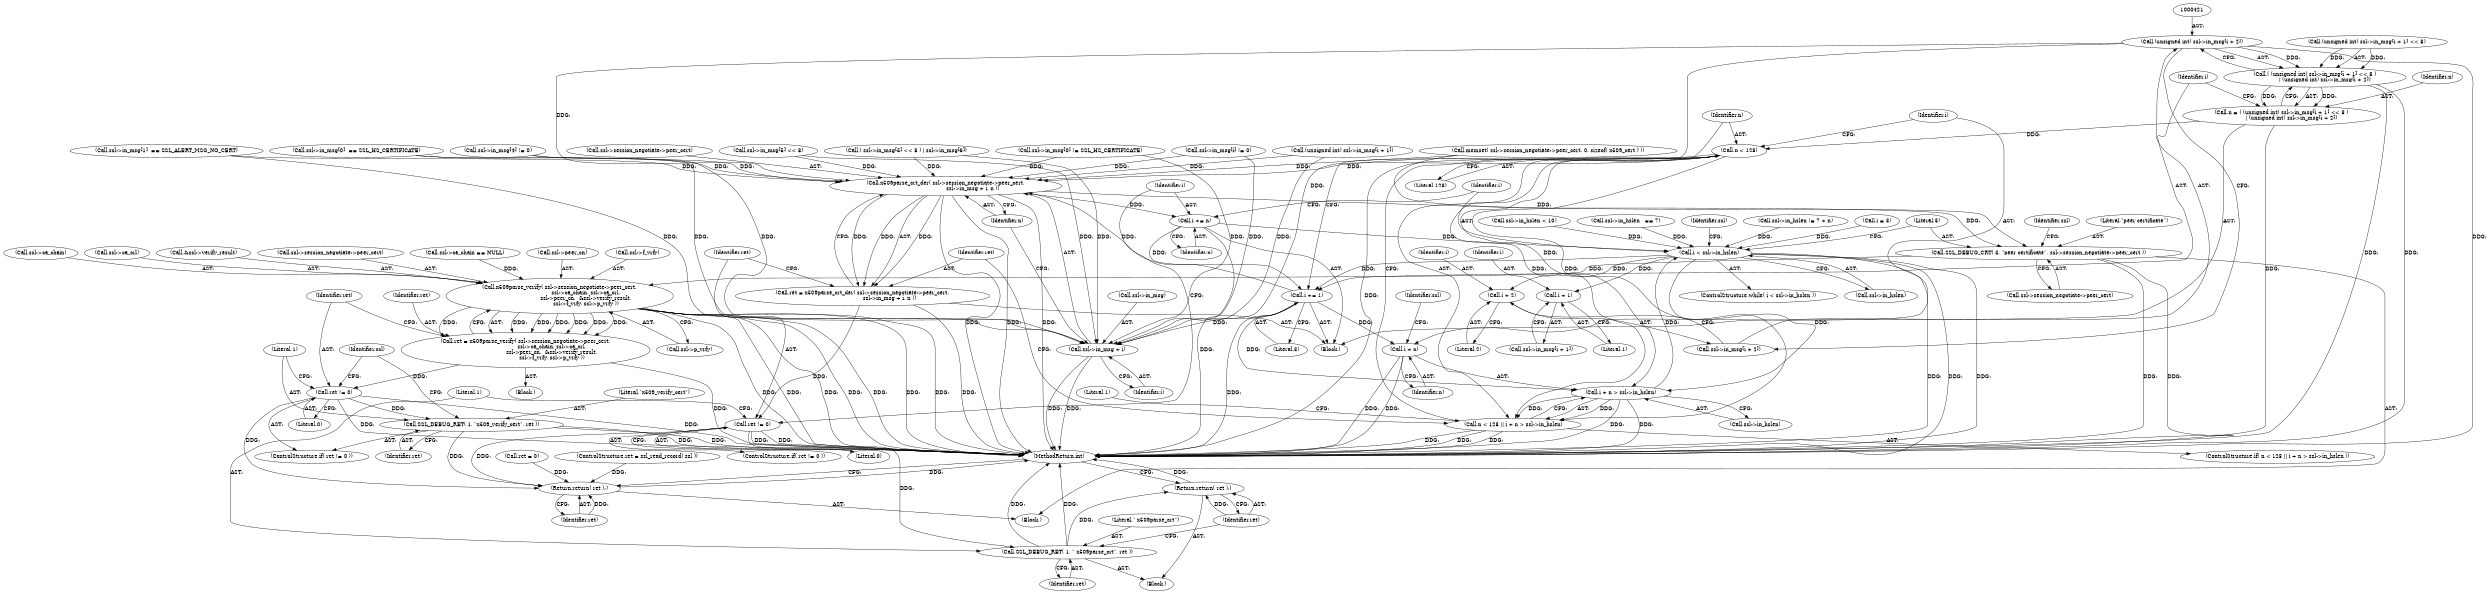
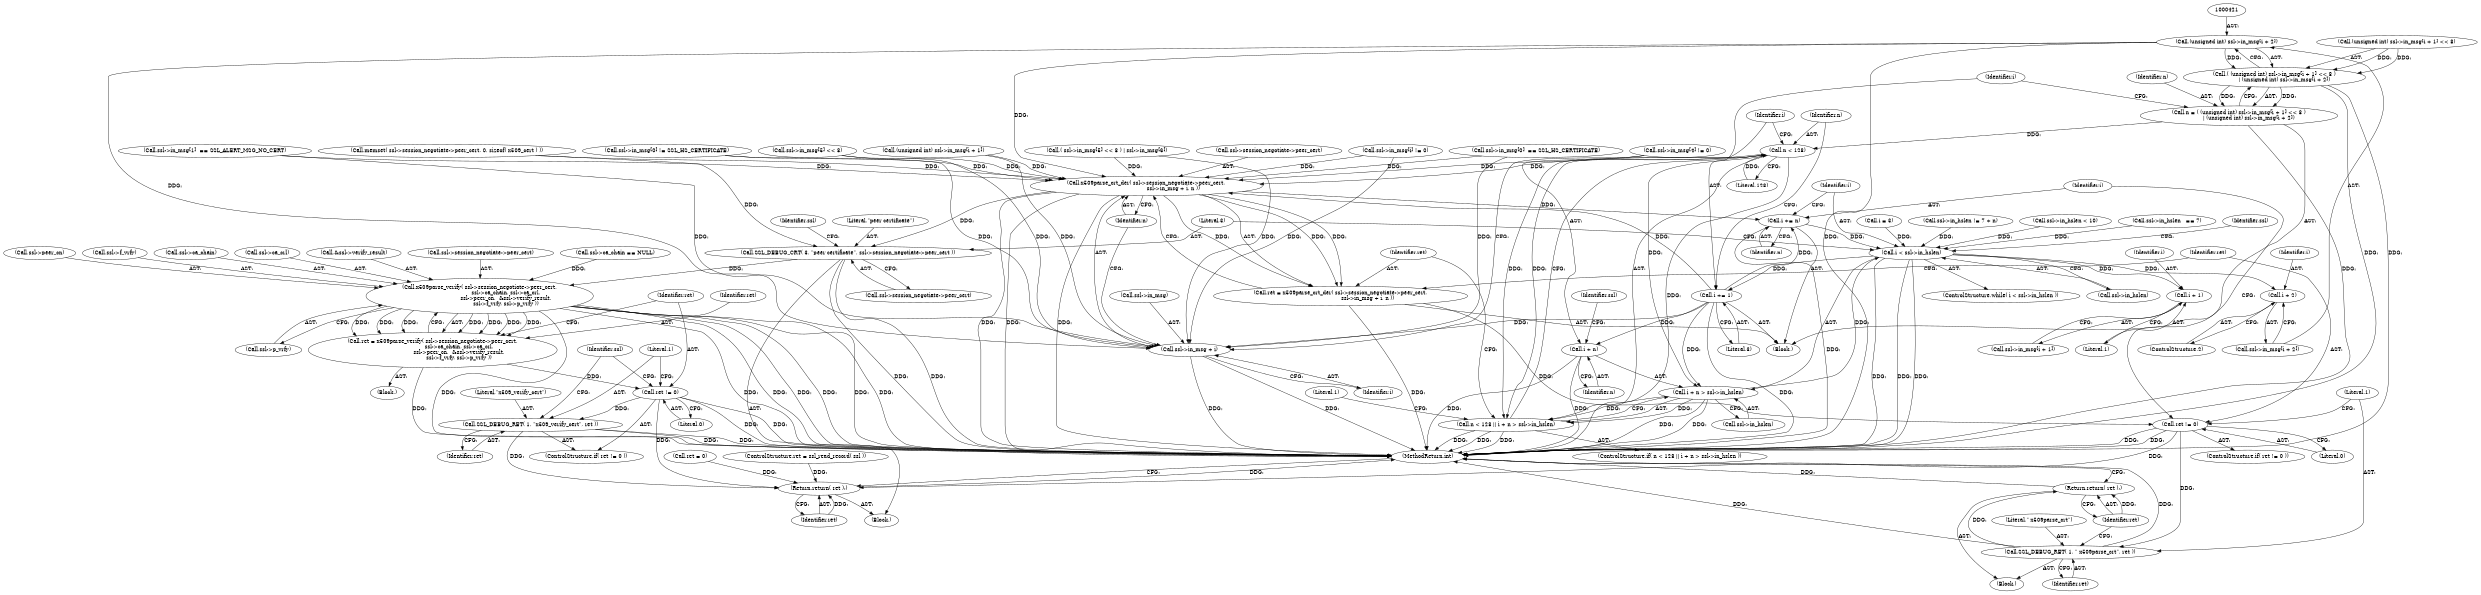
edge "(Literal,128)" -> "(Call,n < 128)": label "AST: " -> "DDG: "
edge "(Call,ssl->in_msg[4] != 0)" -> "(Call,ssl->in_msg + i)": label "DDG: " -> "CFG: "
edge "(Call,i += n)" -> "(Call,i += 1)": reversed
edge "(Call,i < ssl->in_hslen)" -> "(Call,i + n > ssl->in_hslen)": label "DDG: " -> "AST: "
edge "(Call,(unsigned int) ssl->in_msg[i + 2])" -> "(Call,ssl->in_msg[i + 2])": removed, label "CFG:"
node "(Literal,2)": label "(Literal,2)" -> "(ControlStructure,2)"
